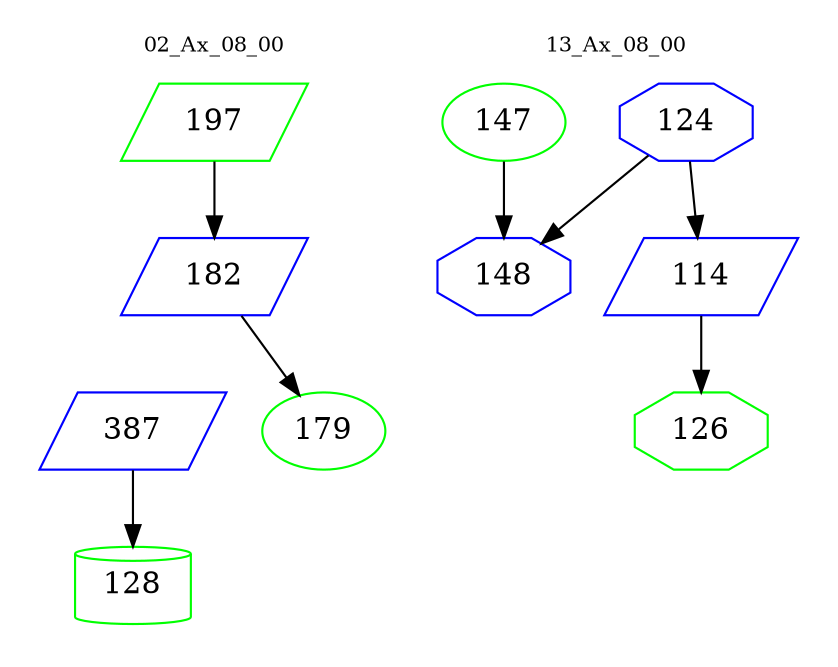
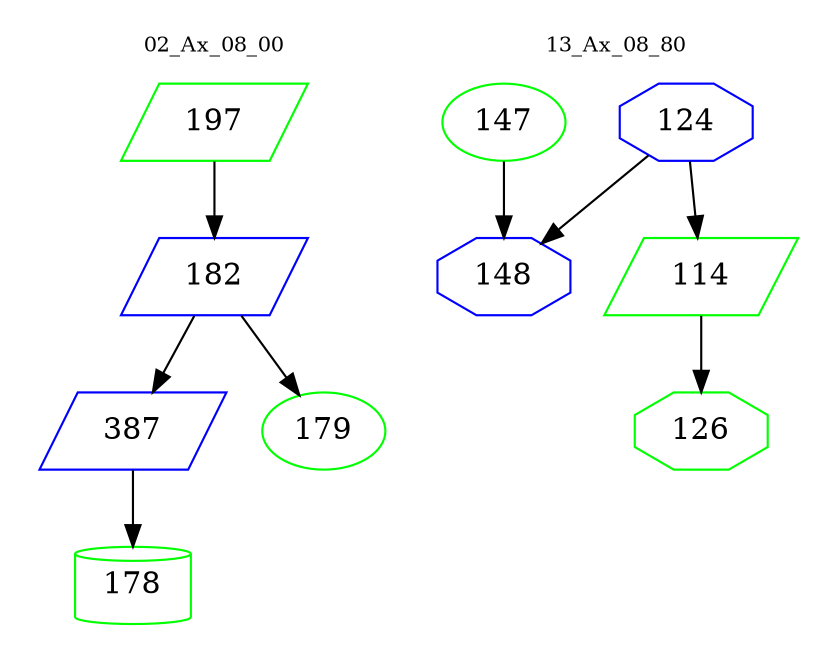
cluster "13_Ax_08_00": label "13_Ax_08_00" -> "13_Ax_08_80"
node "114": color blue -> green
edge "182" -> "387": added
node "128": label "128" -> "178"
